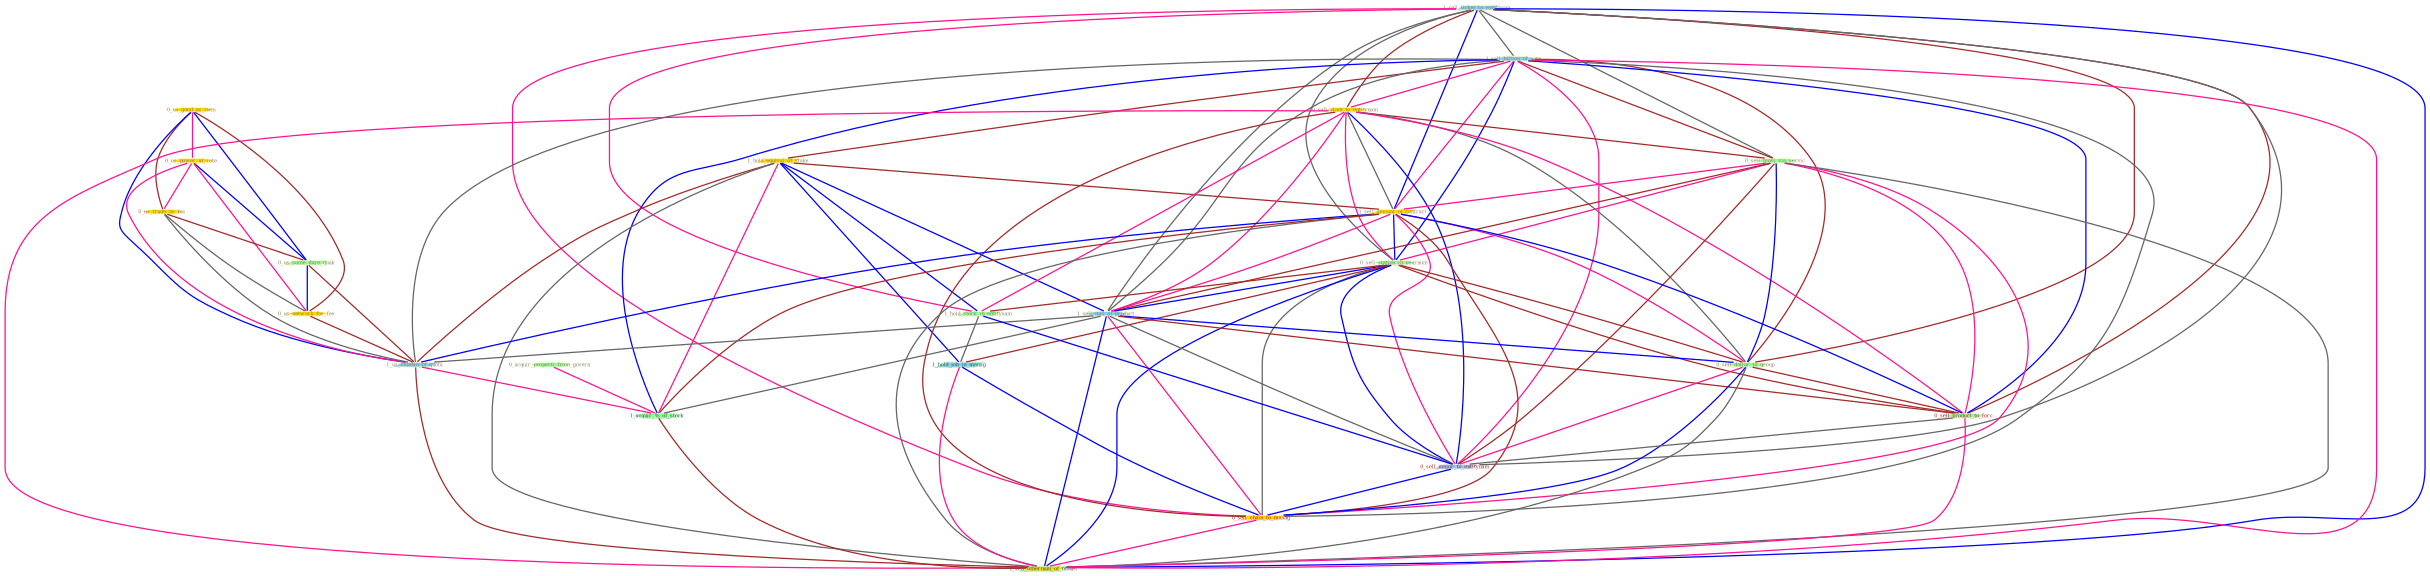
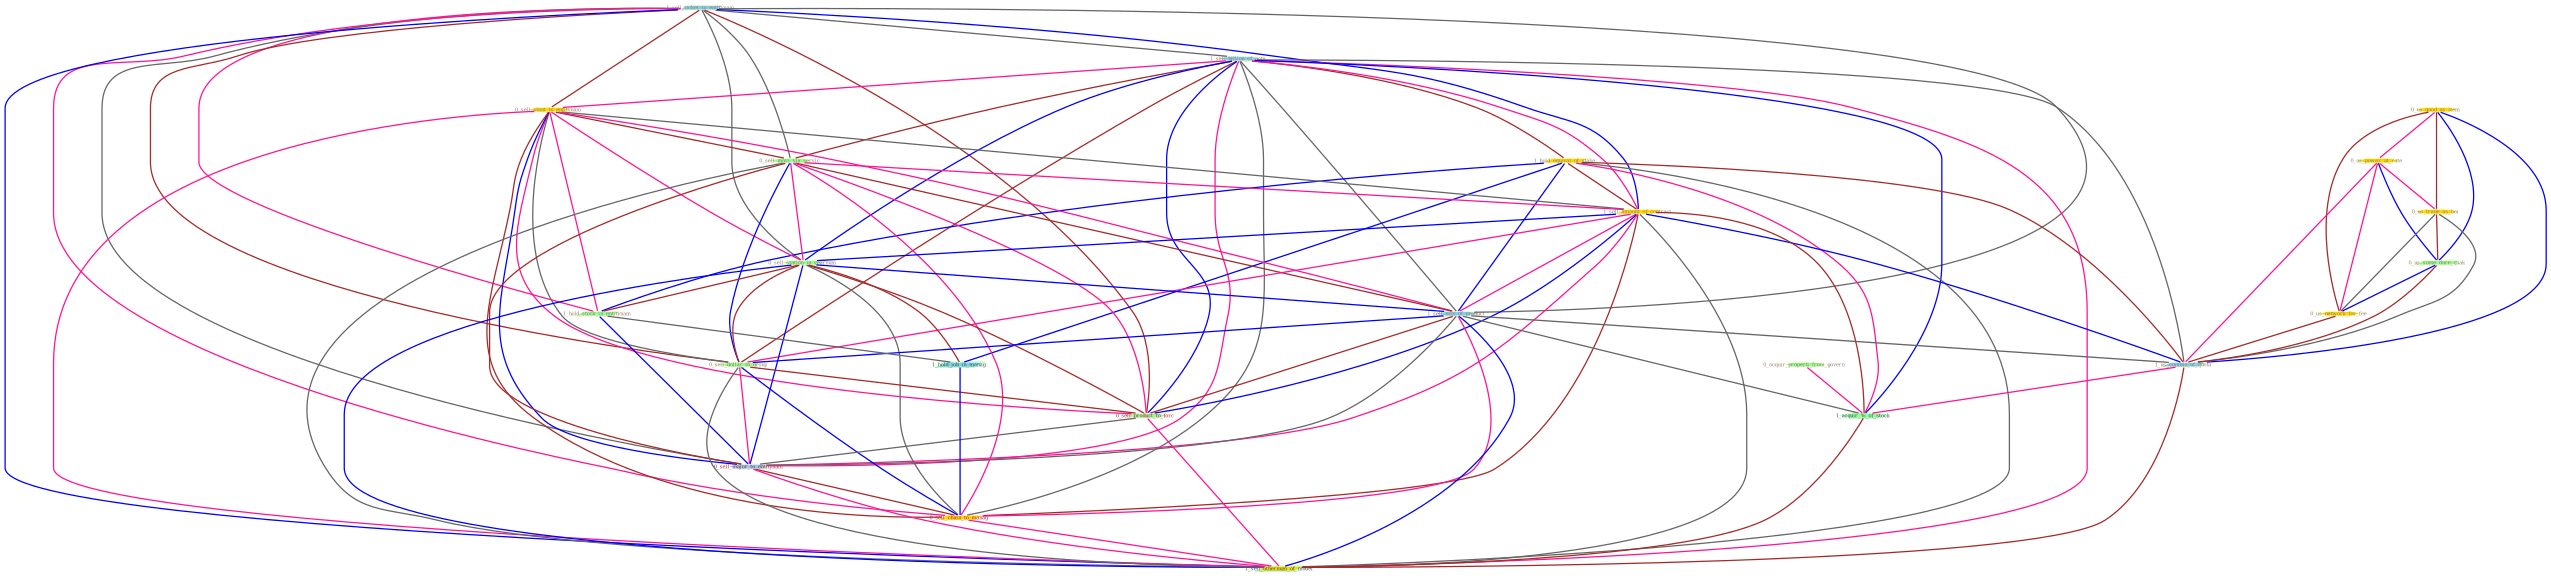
node "0_sell_major_to_entitynam": shape parallelogram -> hexagon
edge "1_hold_job_in_manag" -- "1_sell_othernum_of_model": now "0_sell_major_to_entitynam" -- "1_sell_othernum_of_model"
edge "0_sell_major_to_entitynam" -- "0_sell_chain_to_manag": color blue -> brown
